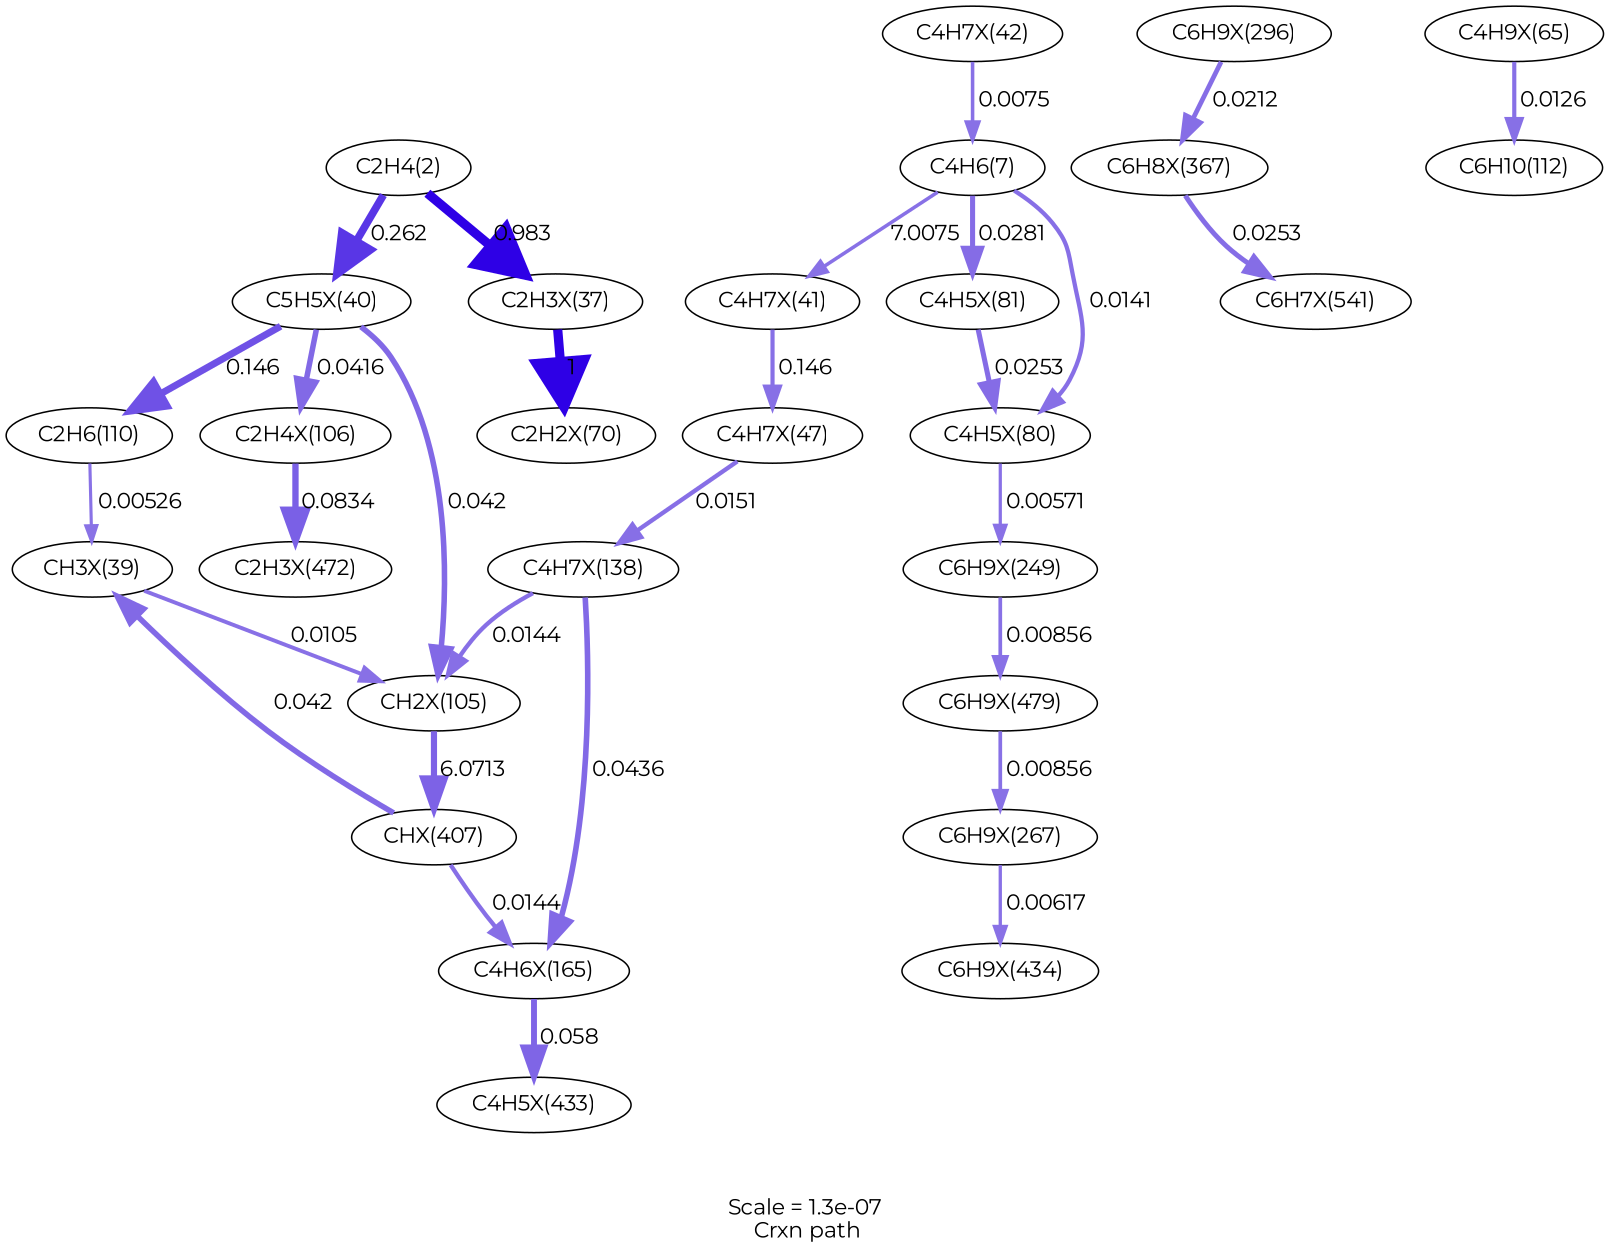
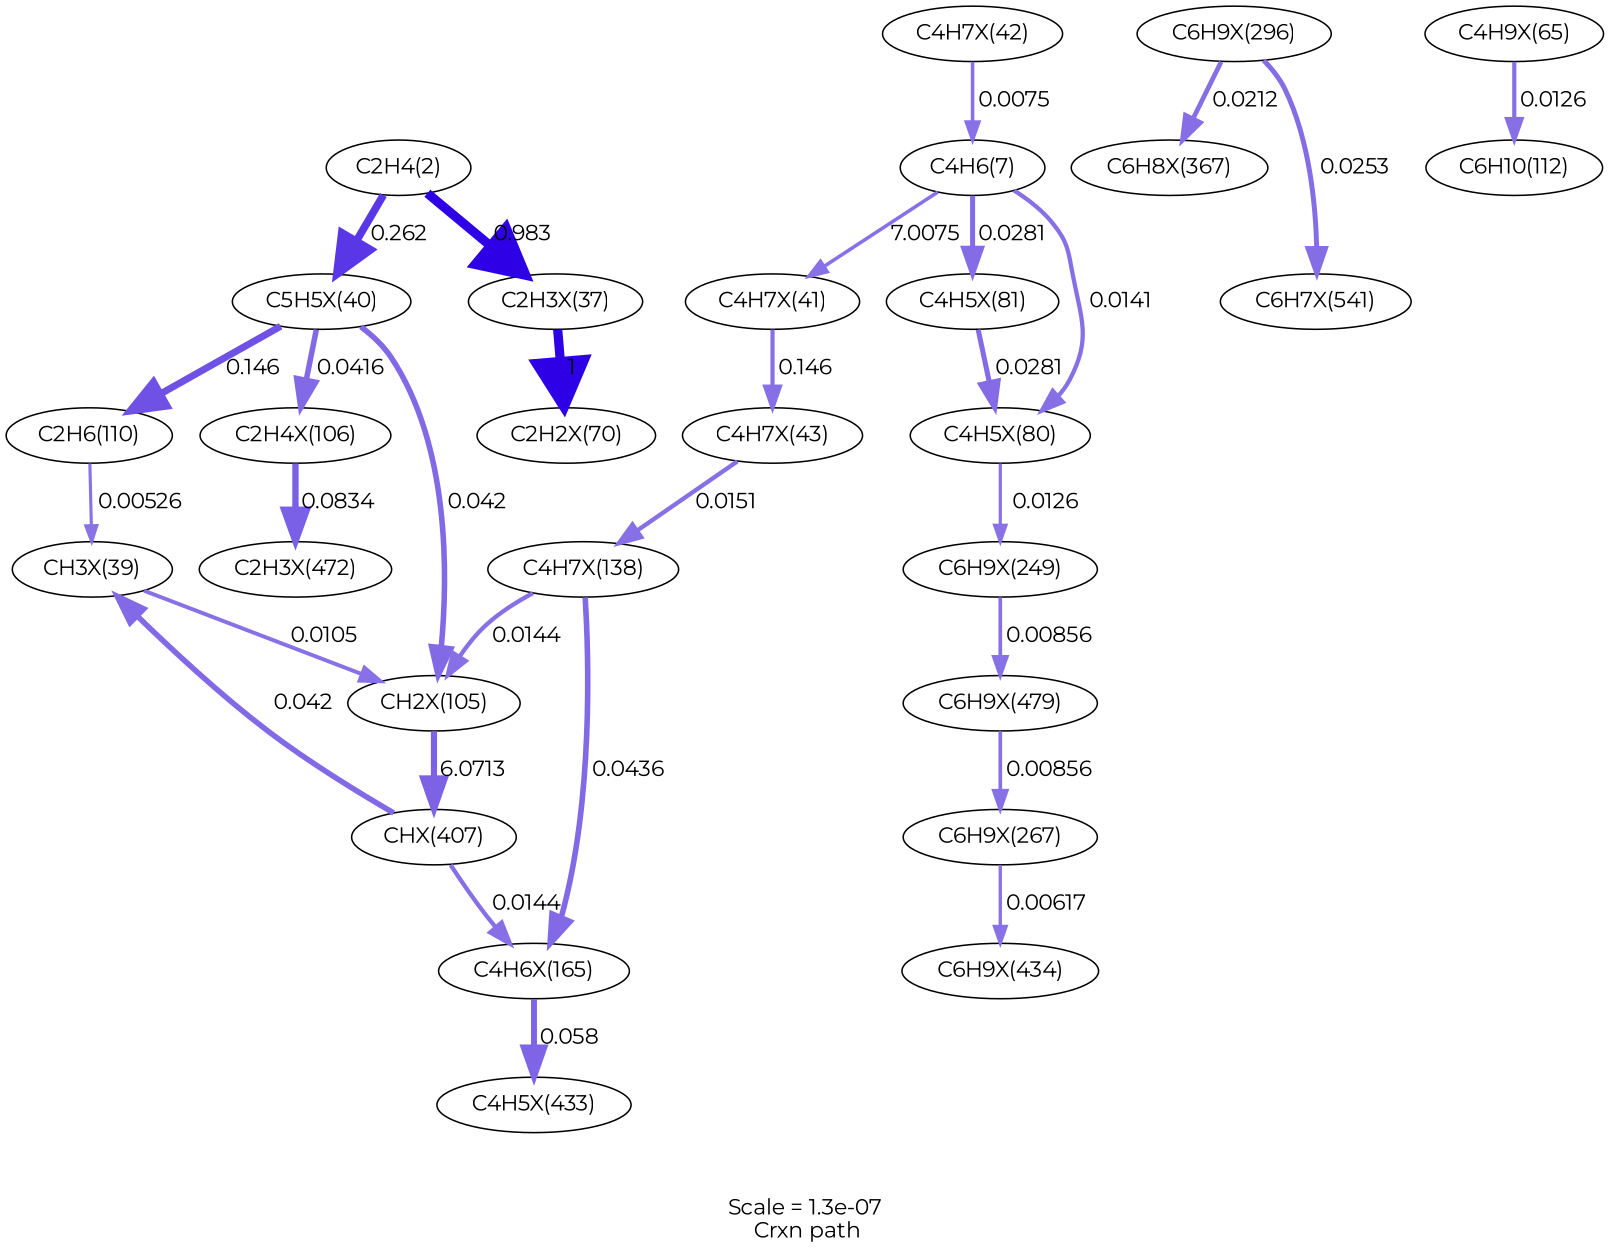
edge "C6H8X(367)" -> "C6H7X(541)": now "C6H9X(296)" -> "C6H7X(541)"
edge "C4H5X(81)" -> "C4H5X(80)": label " 0.0253" -> " 0.0281"
node "C4H7X(47)": label "C4H7X(47)" -> "C4H7X(43)"
edge "C4H5X(80)" -> "C6H9X(249)": label " 0.00571" -> " 0.0126"
